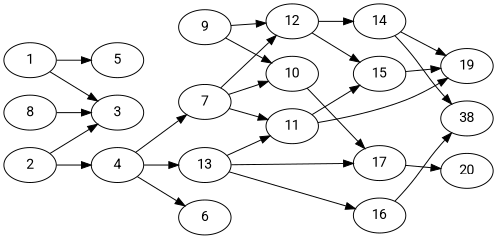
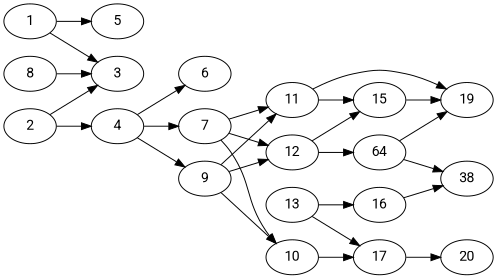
node "14": label "14" -> "64"
edge "13" -> "11": now "9" -> "11"
edge "4" -> "13": now "4" -> "9"
